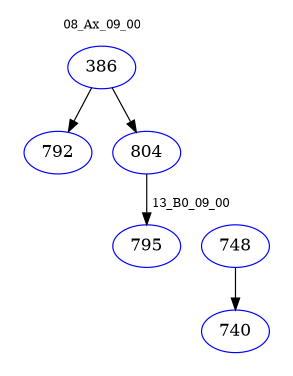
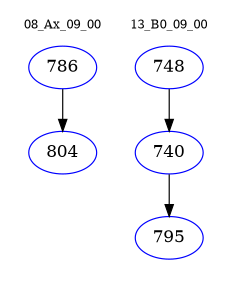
node "386": label "386" -> "786"
node "792": removed
edge "804" -> "795": now "740" -> "795"
